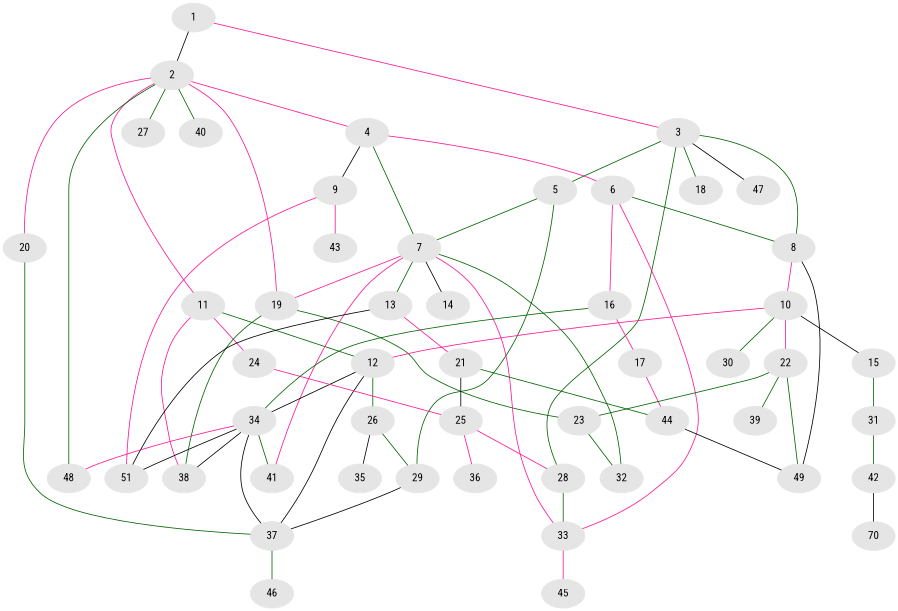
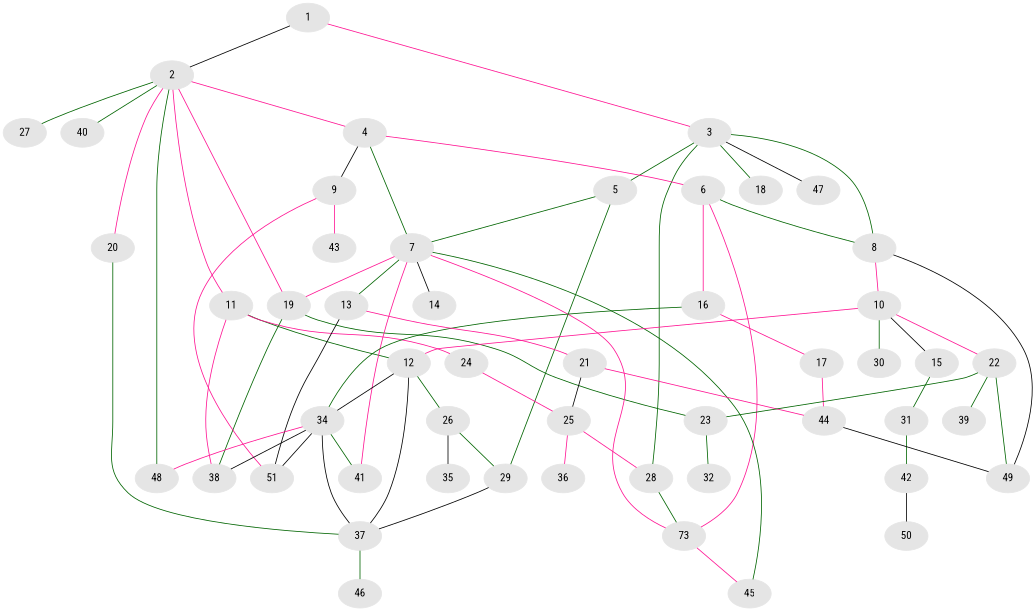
edge "7" -- "32": now "7" -- "45"
edge "21" -- "44": color darkgreen -> deeppink
node "33": label "33" -> "73"
node "70": label "70" -> "50"
